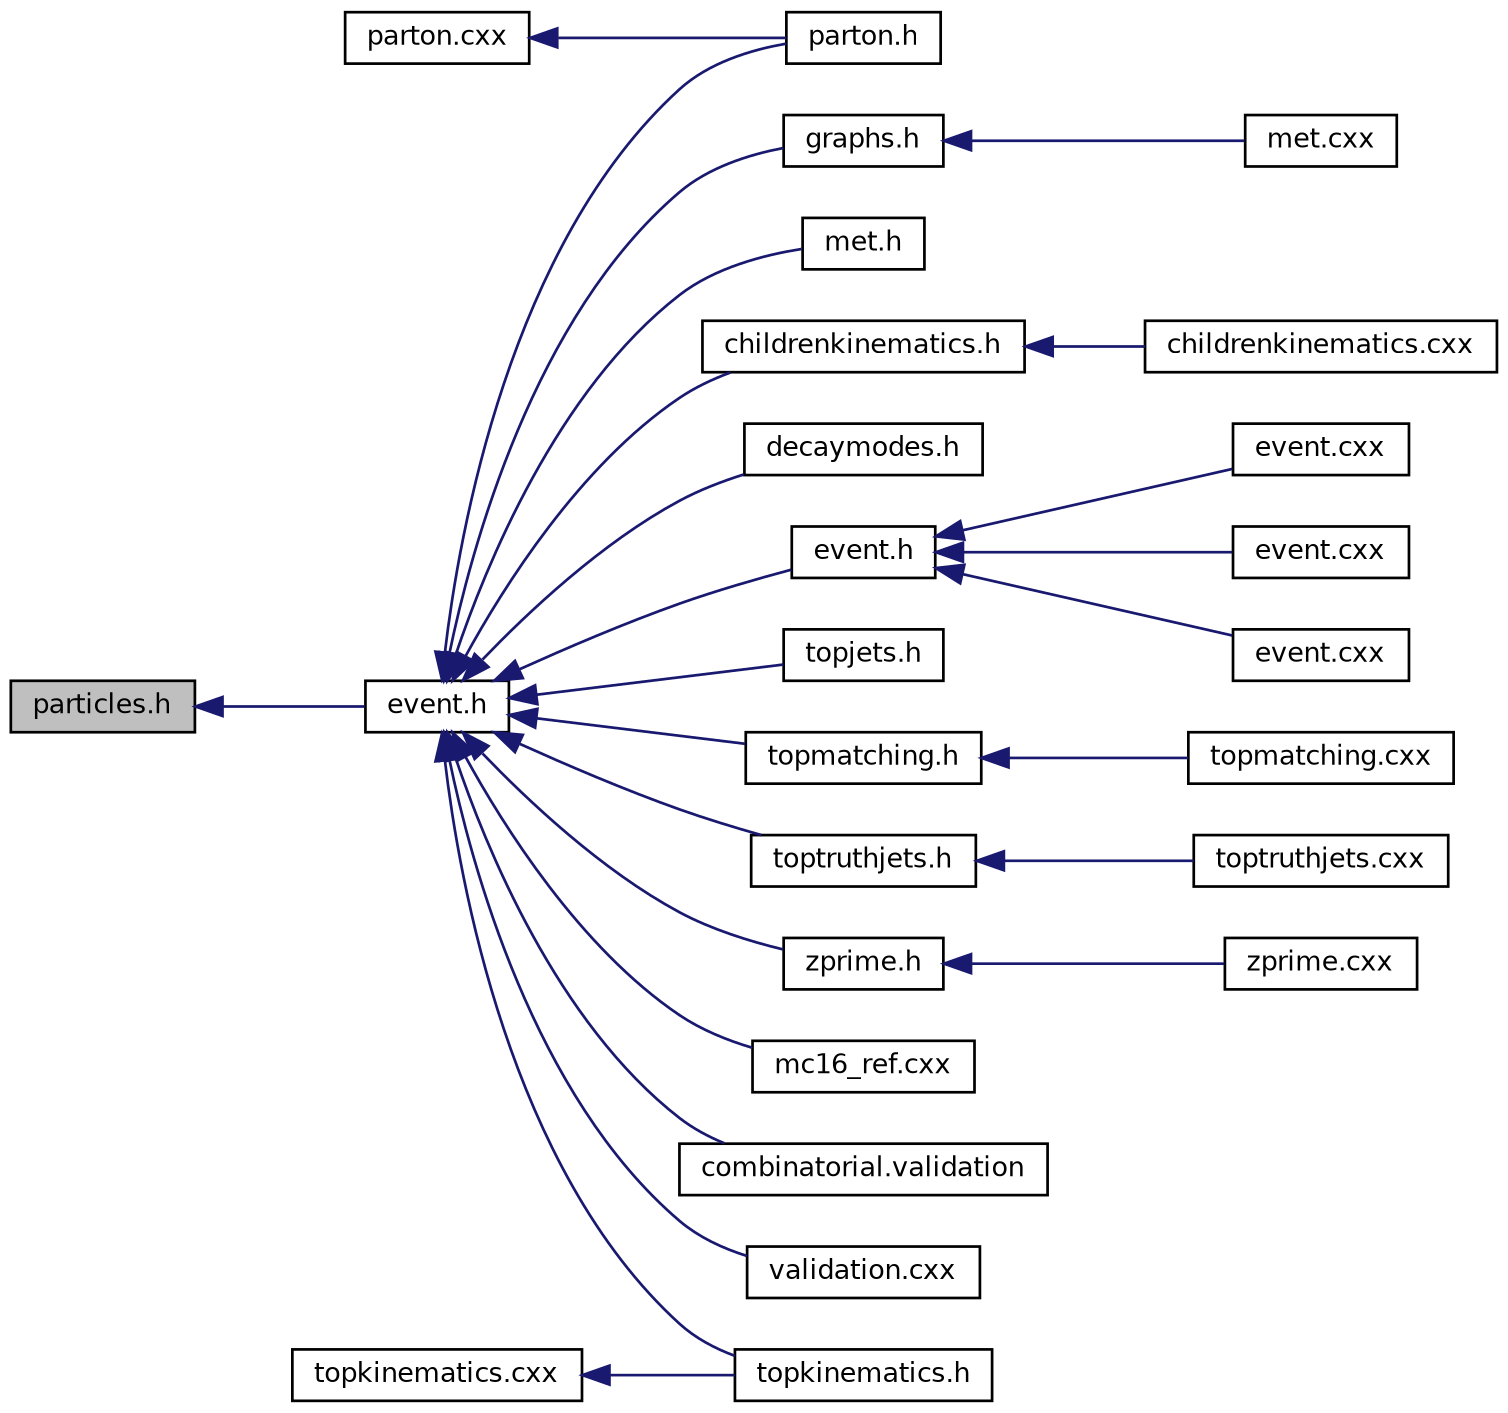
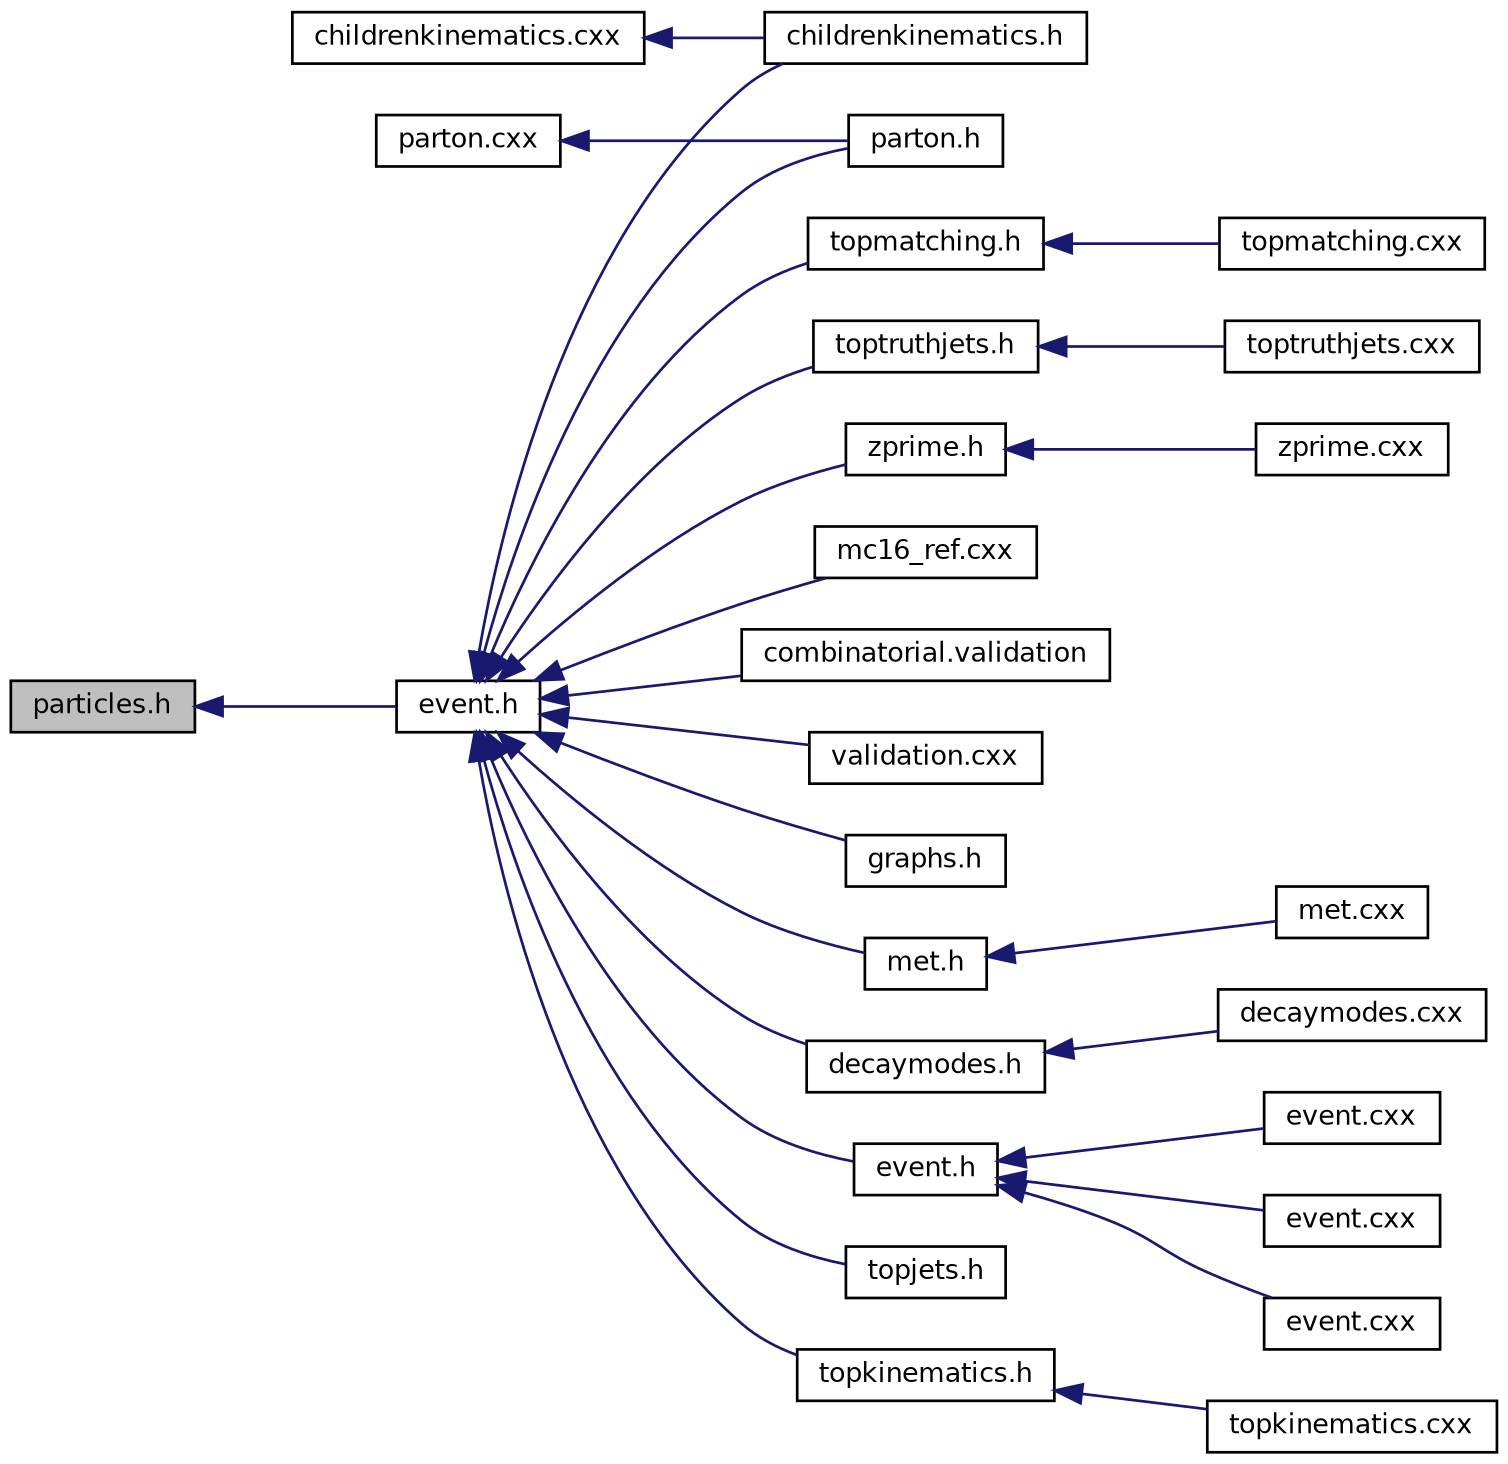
edge "met.cxx" -> "graphs.h": now "met.cxx" -> "met.h"
edge "childrenkinematics.cxx" -> "childrenkinematics.h": reversed
node "decaymodes.cxx": added
edge "topkinematics.h" -> "topkinematics.cxx": reversed
